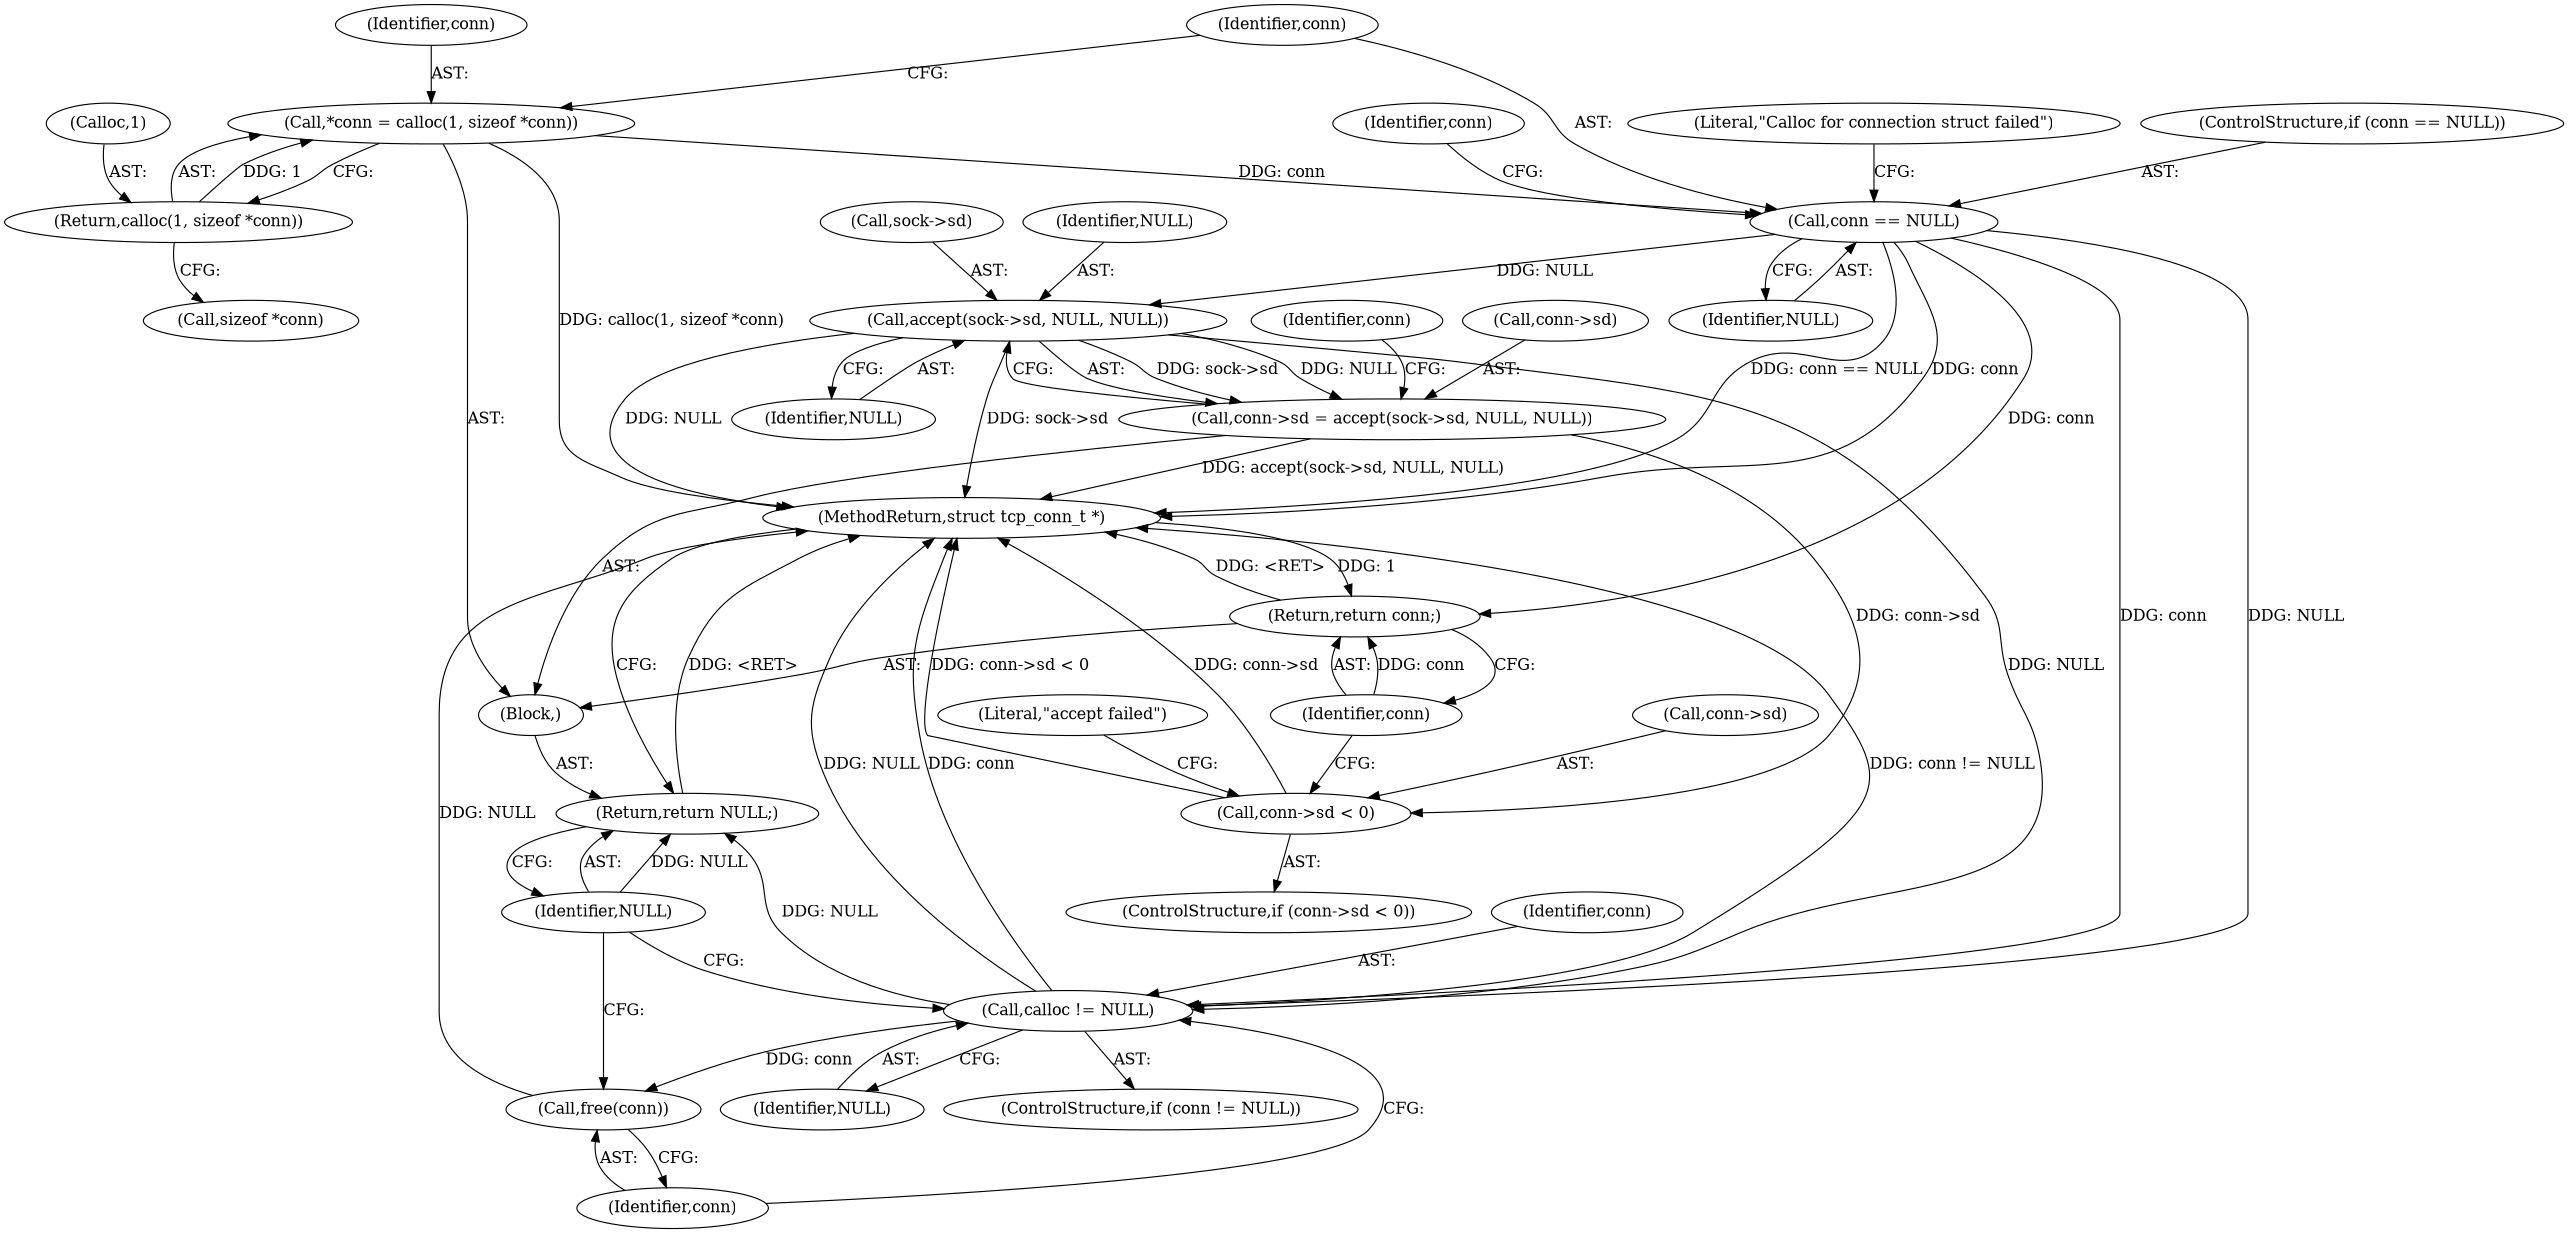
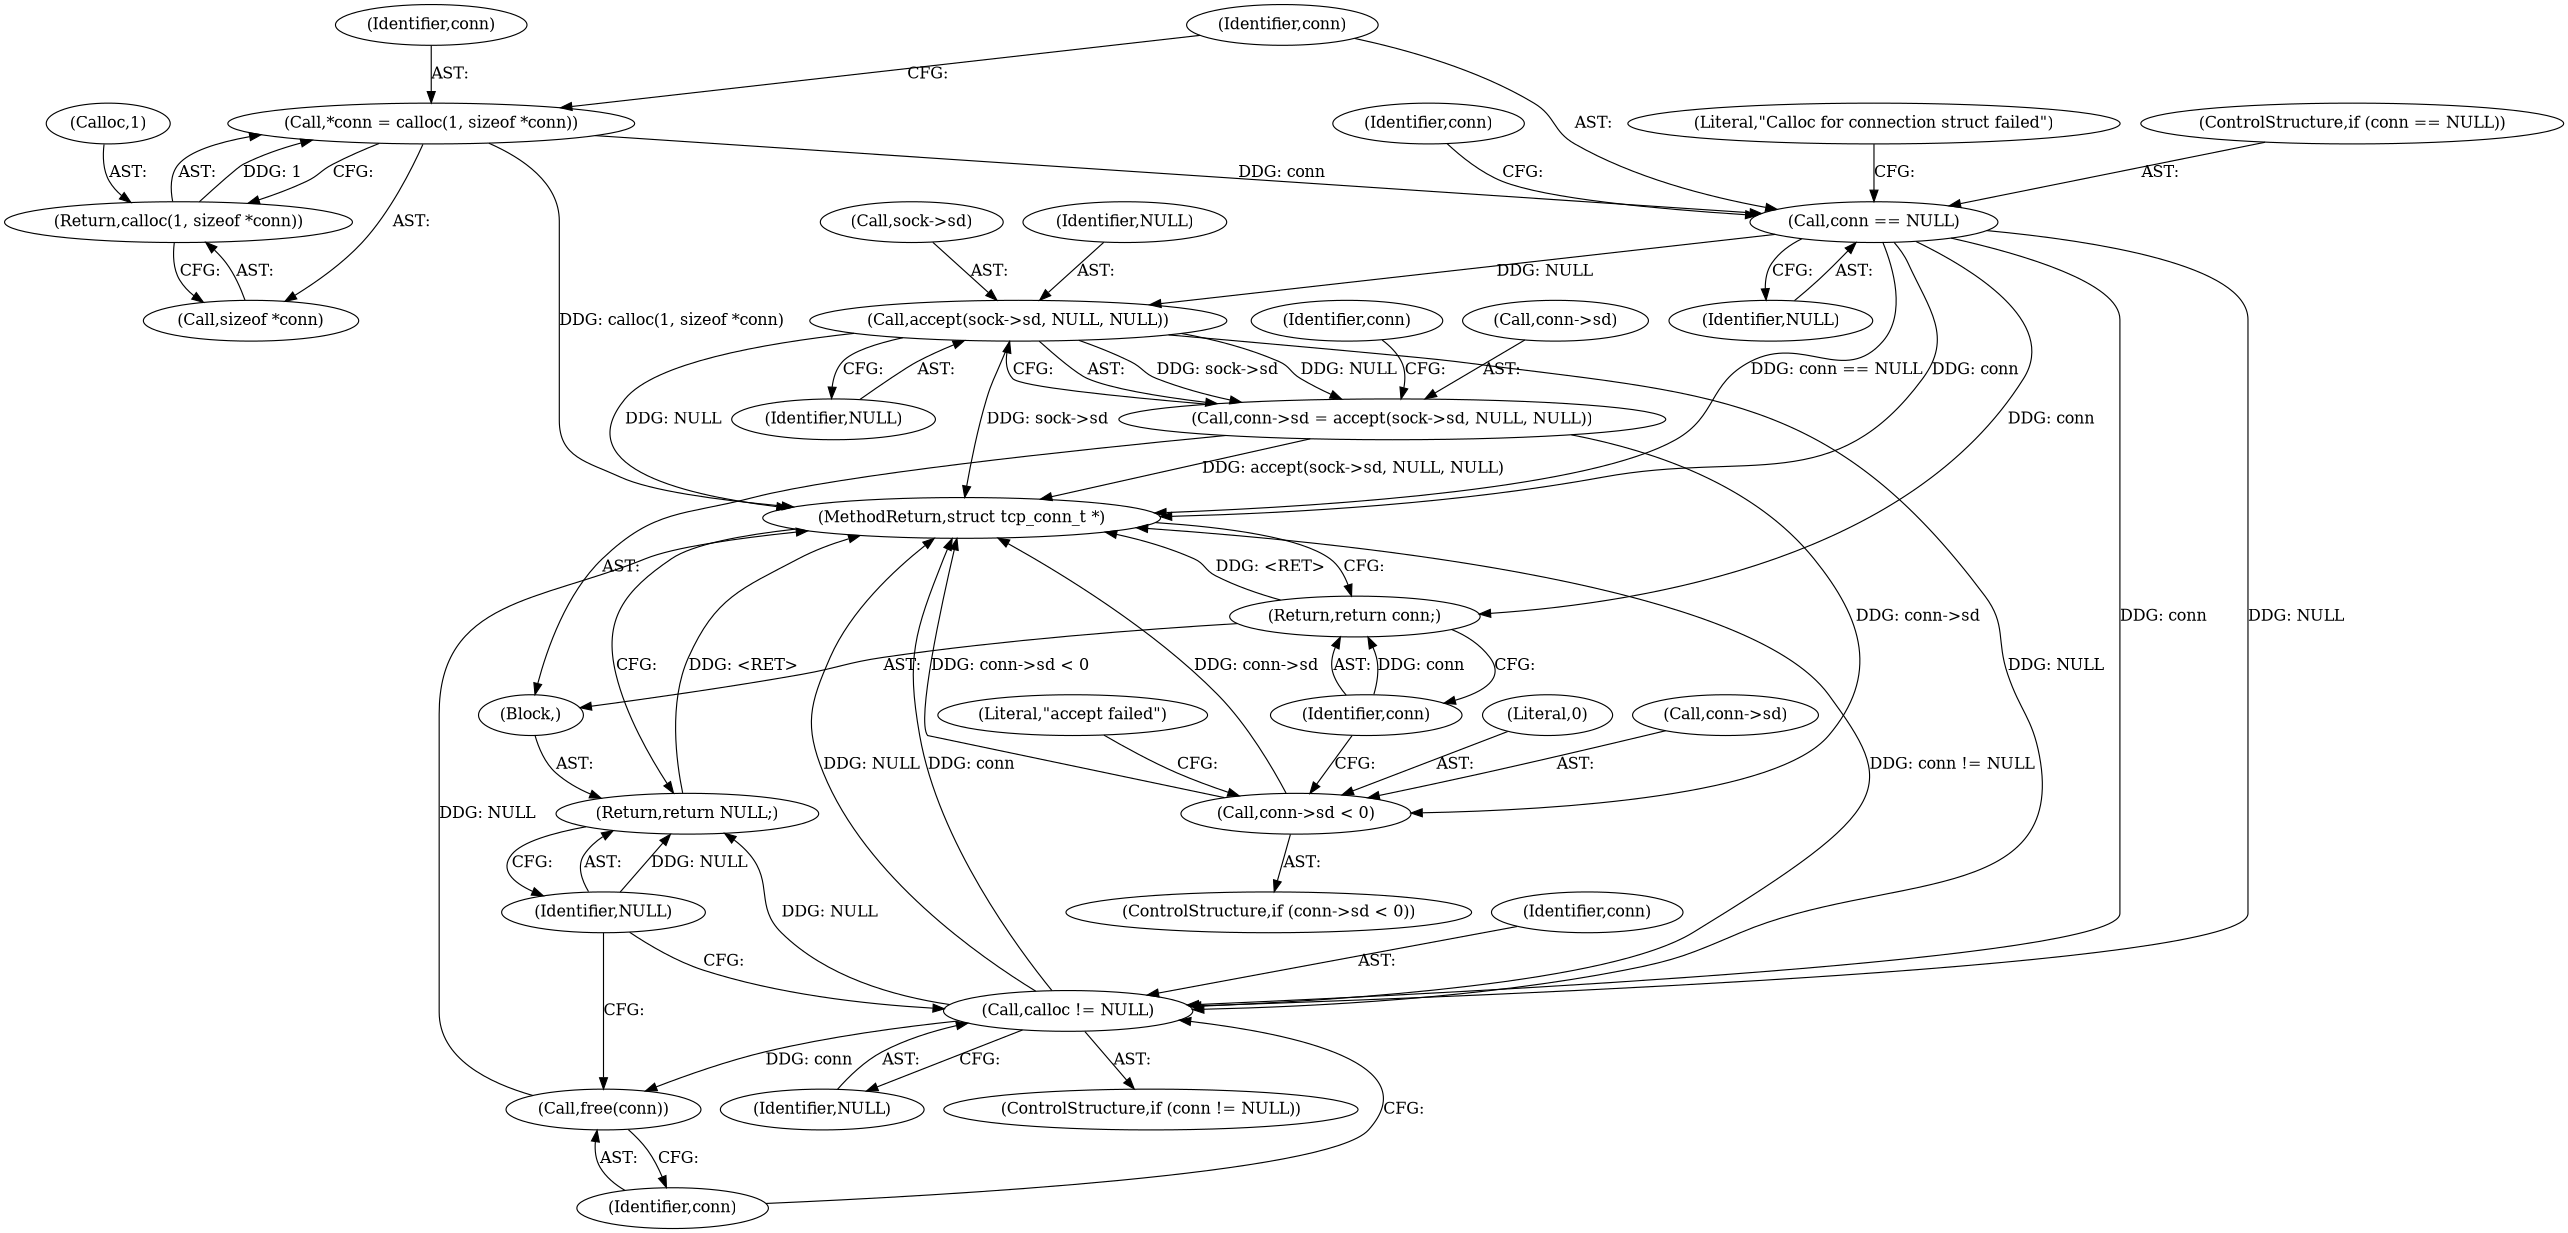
edge "(Call,sizeof *conn)" -> "(Return,calloc(1, sizeof *conn))": added, label "AST:"
edge "(Call,*conn = calloc(1, sizeof *conn))" -> "(Block,)": now "(Call,*conn = calloc(1, sizeof *conn))" -> "(Call,sizeof *conn)"
edge "(MethodReturn,struct tcp_conn_t *)" -> "(Return,return conn;)": label "DDG: 1" -> "CFG: "
node "(Literal,0)": added
